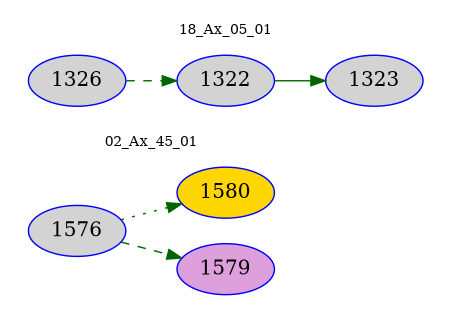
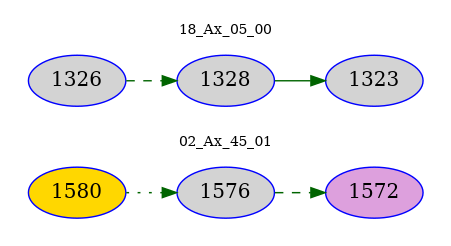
cluster "18_Ax_05_01": label "18_Ax_05_01" -> "18_Ax_05_00"
node "1322": label "1322" -> "1328"
edge "1576" -> "1580": reversed
node "1579": label "1579" -> "1572"
